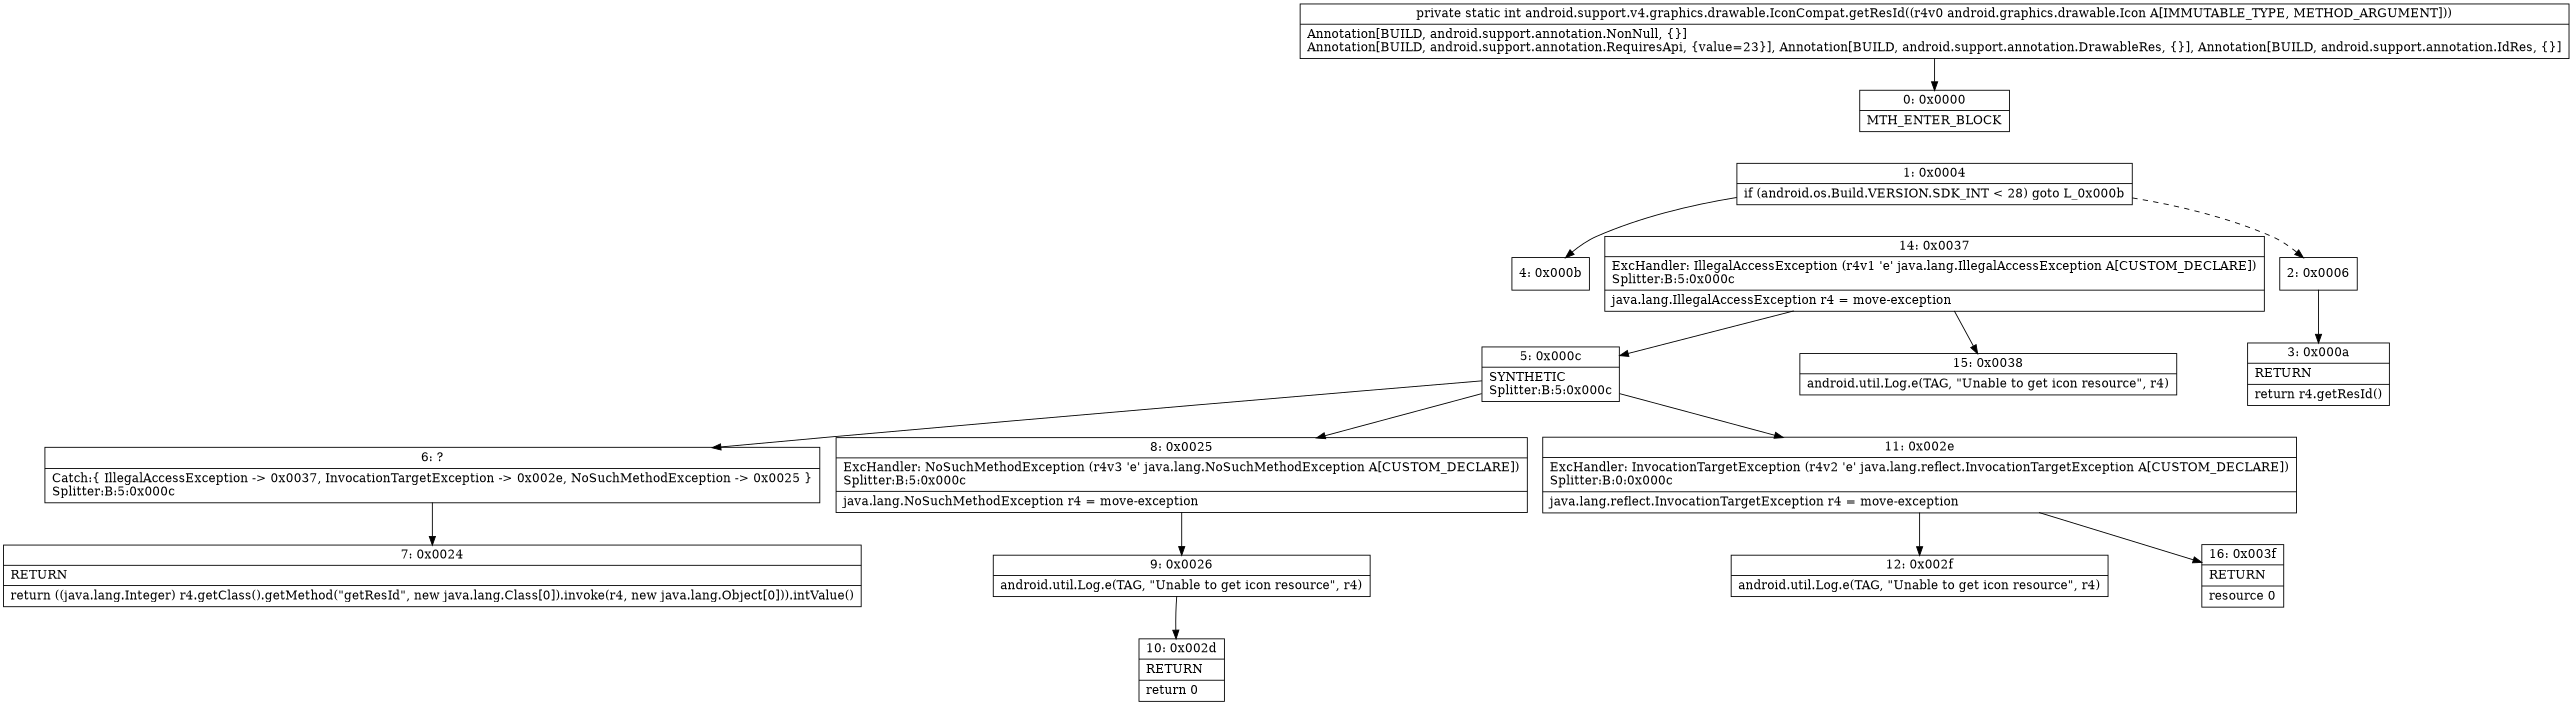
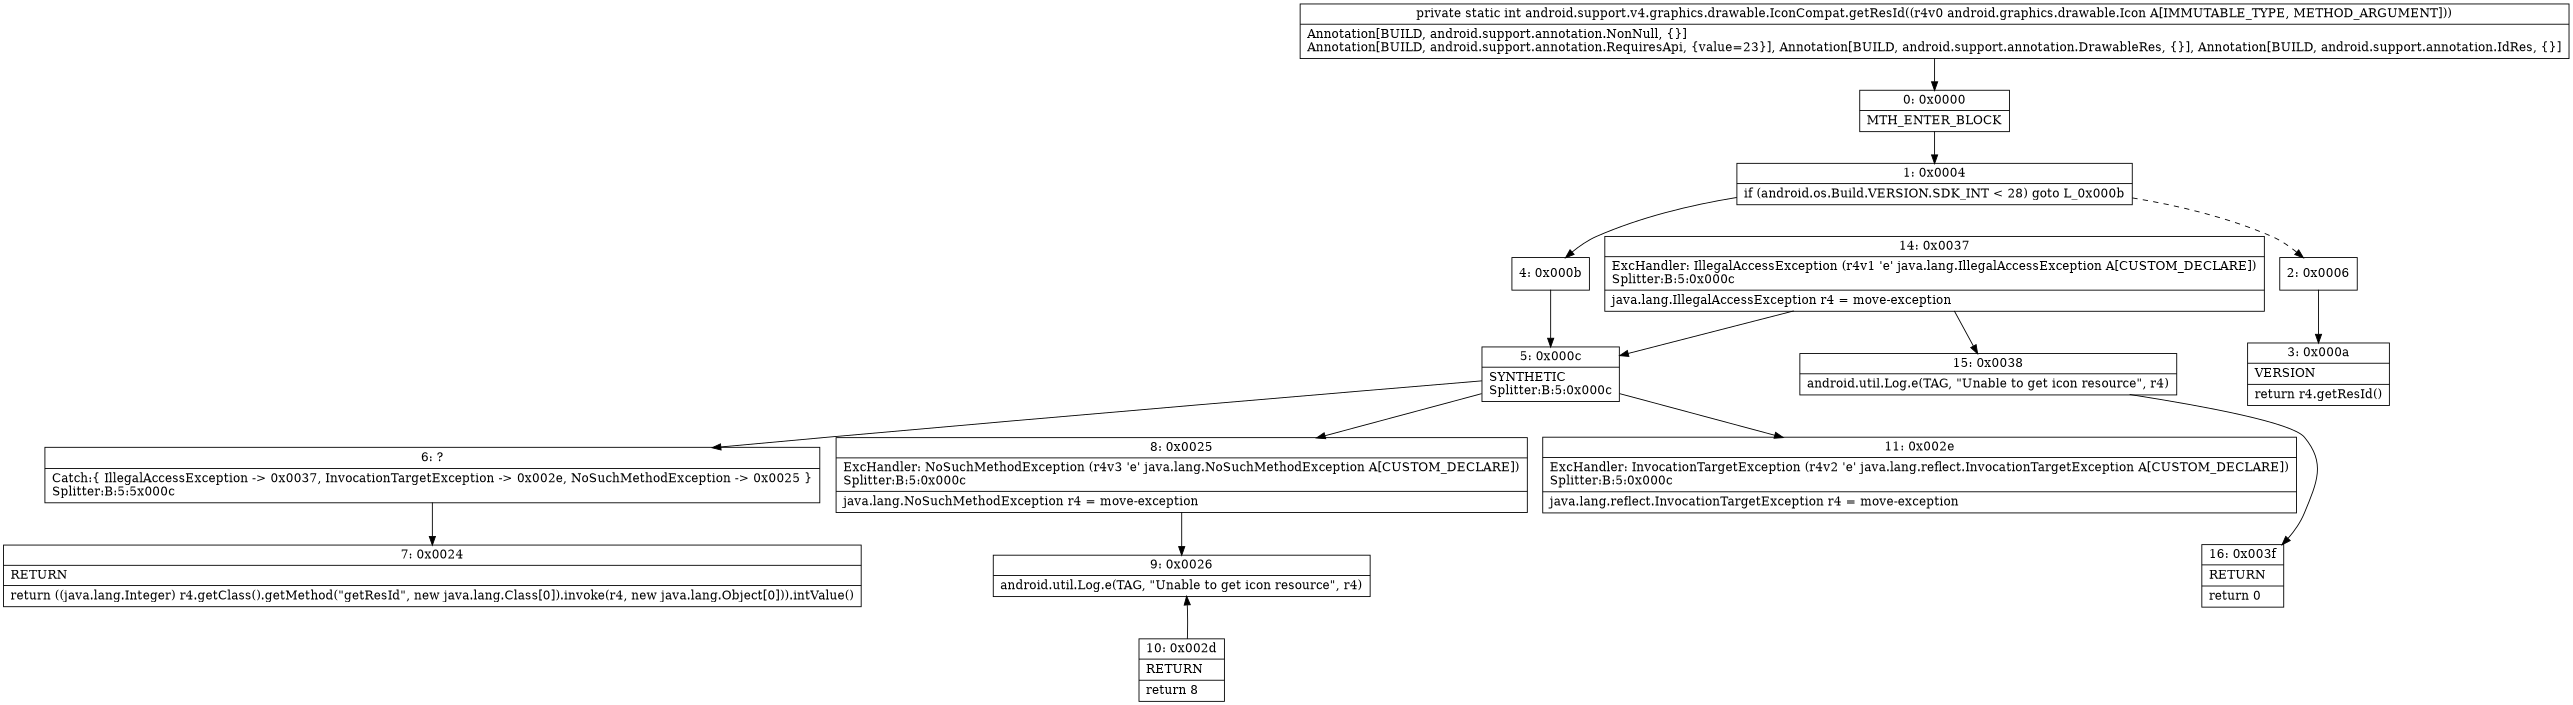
edge "0: 0x0000" -> "1: 0x0004": added
edge "4: 0x000b" -> "5: 0x000c": added
node "3: 0x000a": text "RETURN" -> "VERSION"
node "11: 0x002e": text "Splitter:B:0:0x000c" -> "Splitter:B:5:0x000c"
node "6: ?": text "Splitter:B:5:0x000c" -> "Splitter:B:5:5x000c"
edge "11: 0x002e" -> "16: 0x003f": now "15: 0x0038" -> "16: 0x003f"
node "12: 0x002f": removed
node "16: 0x003f": text "resource 0" -> "return 0"
edge "9: 0x0026" -> "10: 0x002d": reversed
node "10: 0x002d": text "return 0" -> "return 8"
